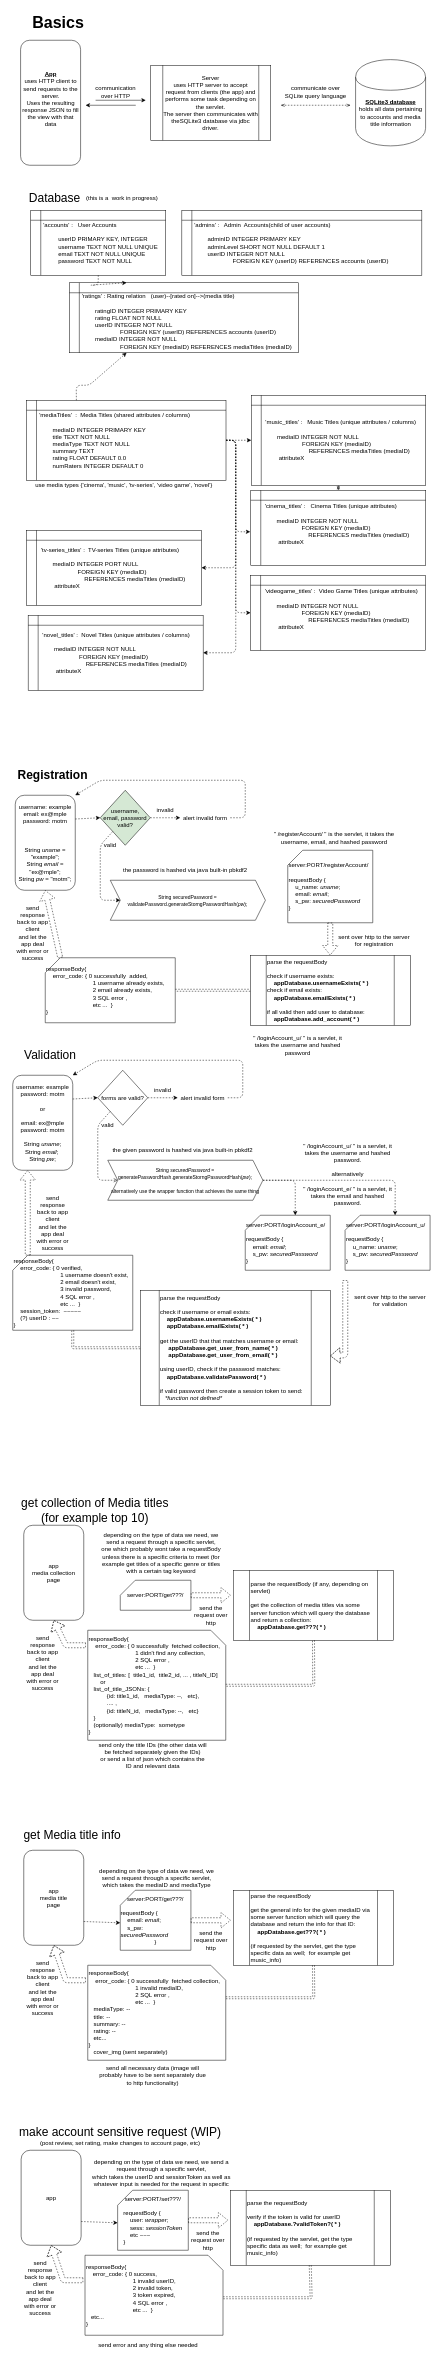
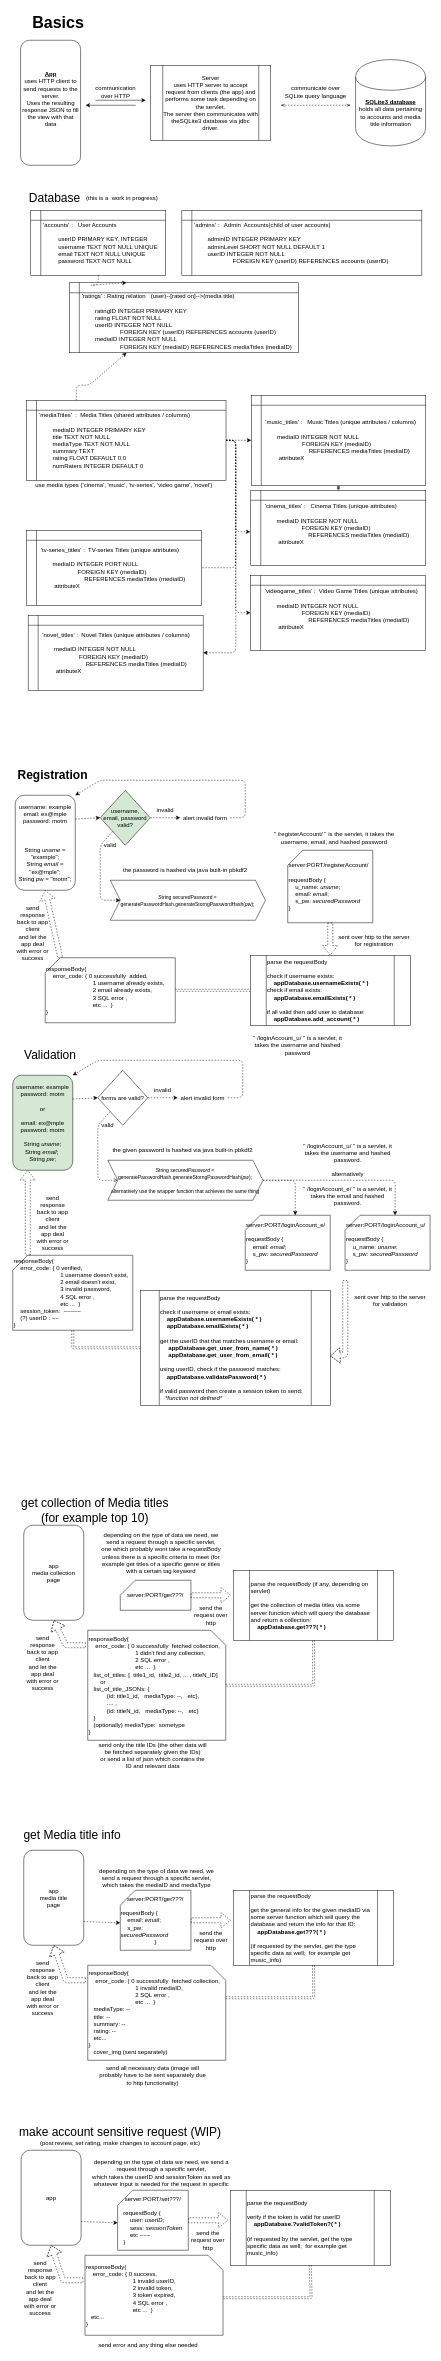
edge "'mediaTitles' : Media Titles (shared attributes / columns) mediaID INTEGER PRIMARY KEY title TEXT NOT NULL mediaType TEXT NOT NULL summary TEXT rating FLOAT DEFAULT 0.0 numRaters INTEGER DEFAULT 0" -> "'tv-series_titles' : TV-series Titles (unique attributes) mediaID INTEGER PORT NULL FOREIGN KEY (mediaID) REFERENCES mediaTitles (mediaID) attributeX": arrowhead classic -> none
node "String securedPassword = validatePassword.generateStorngPasswordHash(pw);": label "String securedPassword = validatePassword.generateStorngPasswordHash(pw);" -> "String securedPassword = generatePasswordHash.generateStorngPasswordHash(pw);"
node "username: example password: motm or email: ex@mple password: motm String uname; String email; String pw;": fillcolor #ffffff -> #d5e8d4
node "server:PORT/set???/ requestBody { user: wrapper; sess: sessionToken etc ~~~ }": label "server:PORT/set???/ requestBody { user: wrapper; sess: sessionToken etc ~~~ }" -> "server:PORT/set???/ requestBody { user: userID; sess: sessionToken etc ~~~ }"
